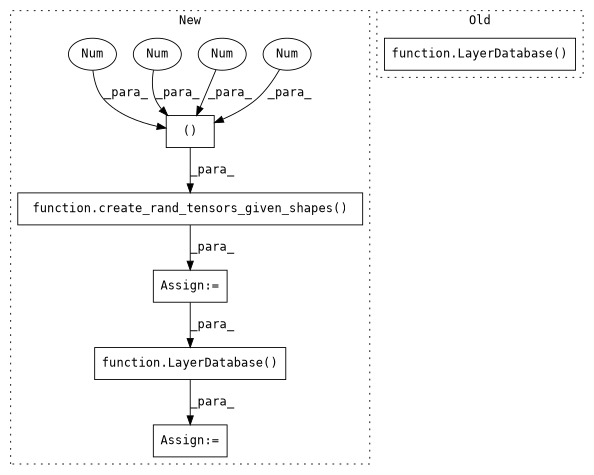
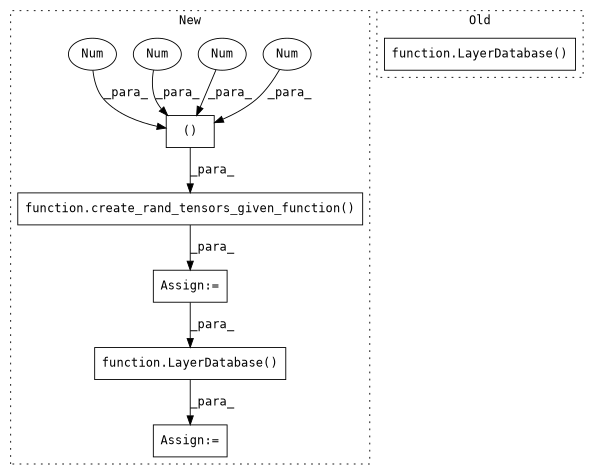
node "function.create_rand_tensors_given_shapes()": label "function.create_rand_tensors_given_shapes()" -> "function.create_rand_tensors_given_function()"
